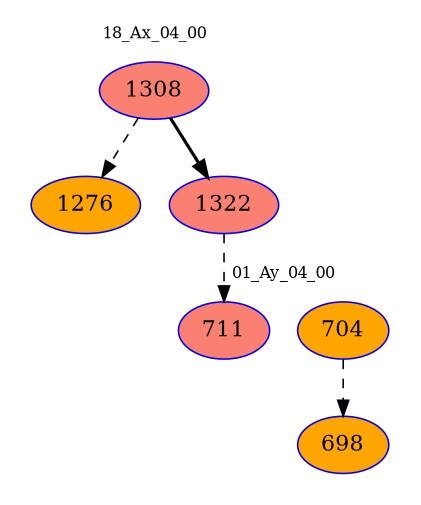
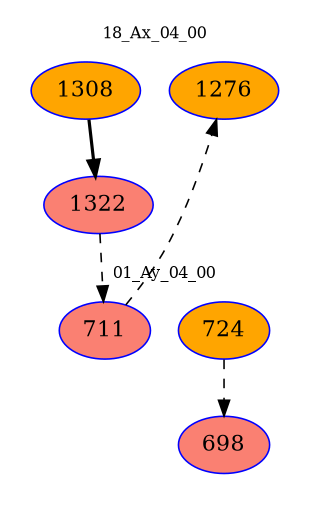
node "1308": fillcolor salmon -> orange
edge "1308" -> "1276": now "711" -> "1276"
node "704": label "704" -> "724"
node "698": fillcolor orange -> salmon
